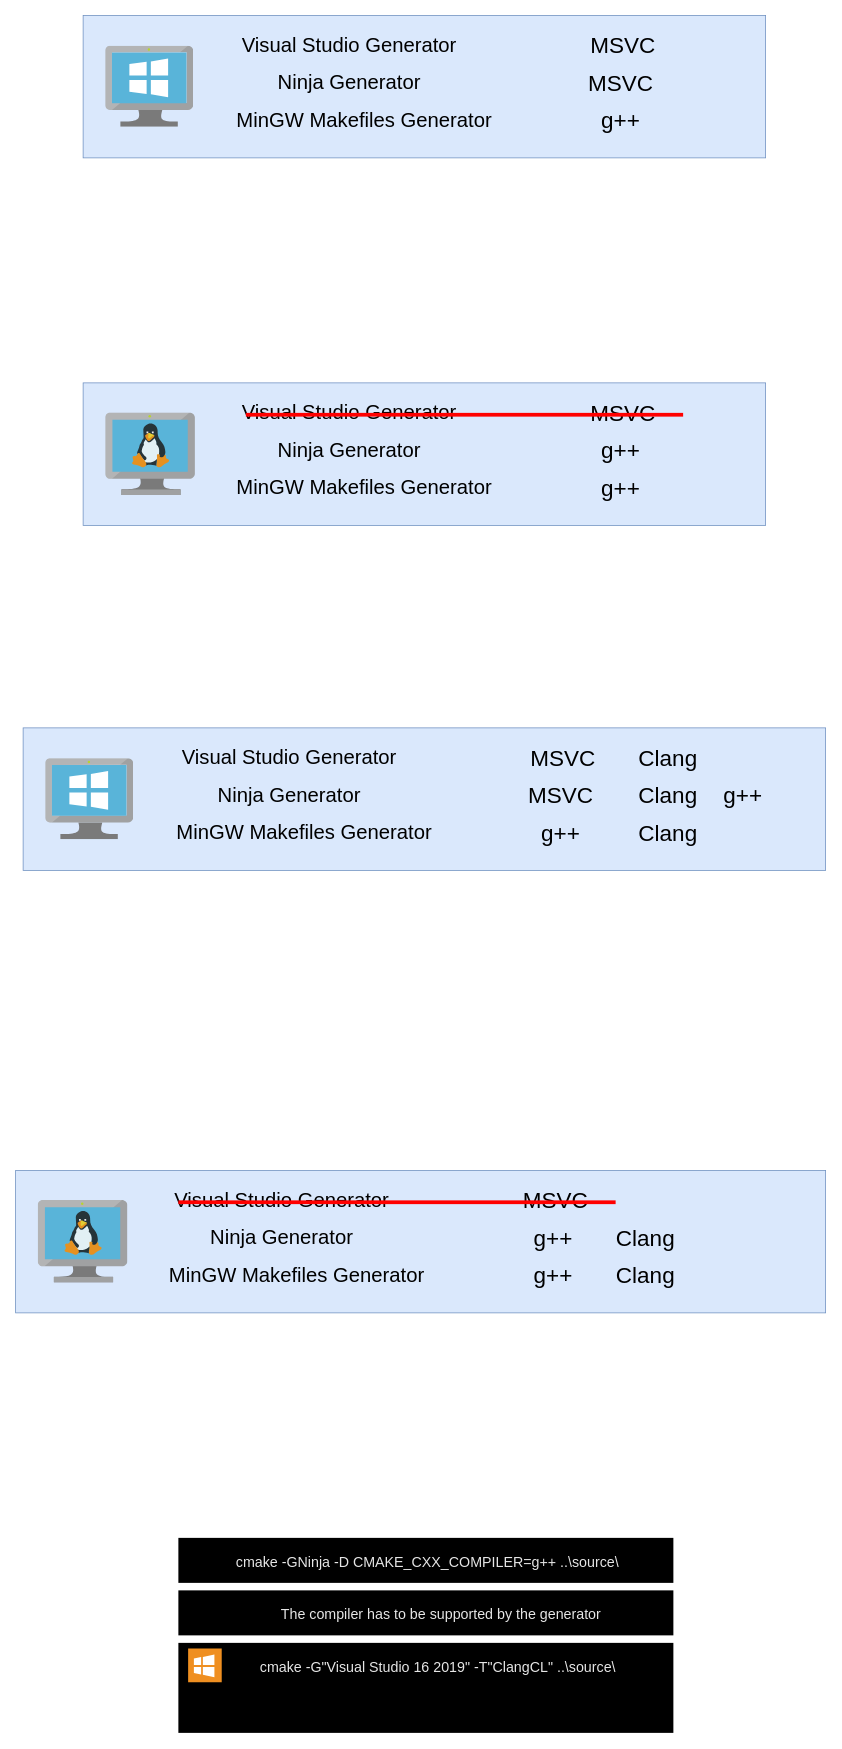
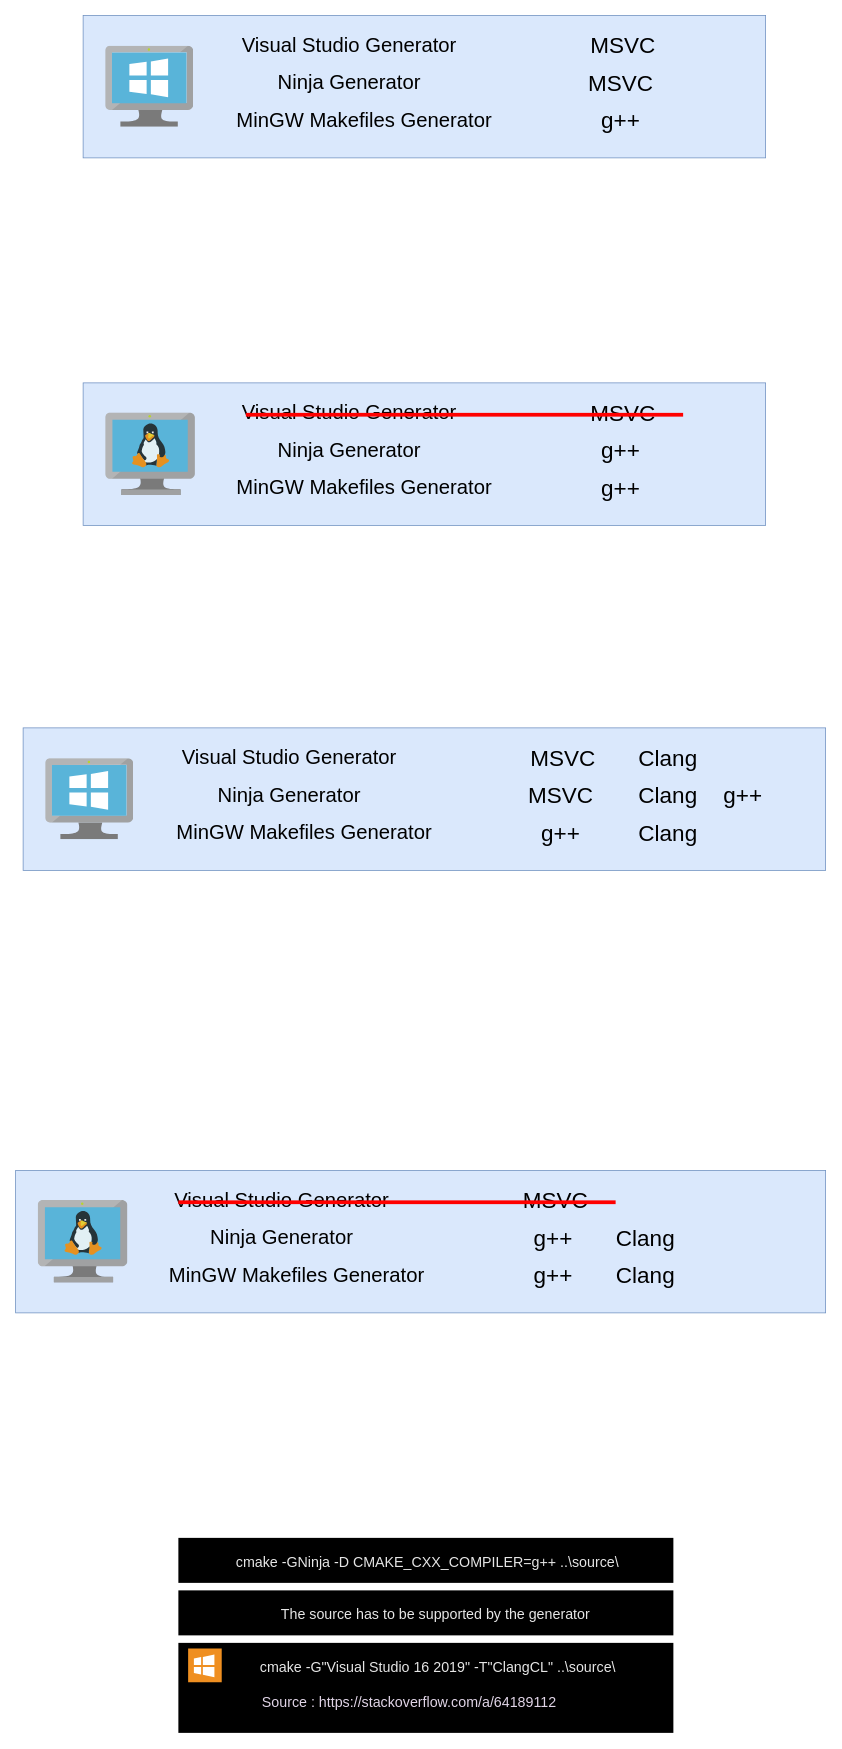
node "The compiler has to be supported by the generator": label "The compiler has to be supported by the generator" -> "The source has to be supported by the generator"
node "Source : https://stackoverflow.com/a/64189112": added
